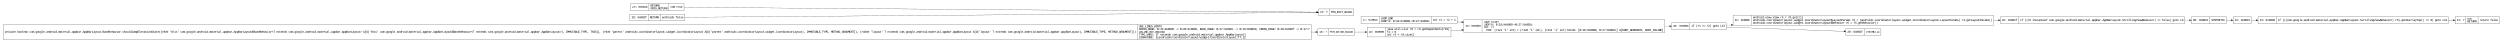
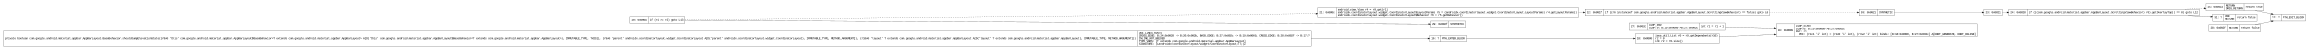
node "25: 0x002a": text "com true" -> "return true"
edge "24: 0x0028" -> "25: 0x002a": added
node "28: 0x002f": text "androidx false" -> "return false"
edge "19: 0x0009" -> "20: 0x000a": removed
